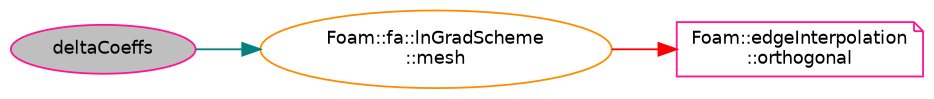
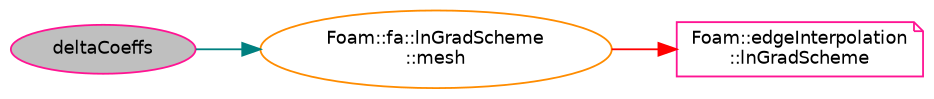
node "Foam::edgeInterpolation ::orthogonal": label "Foam::edgeInterpolation ::orthogonal" -> "Foam::edgeInterpolation ::lnGradScheme"
